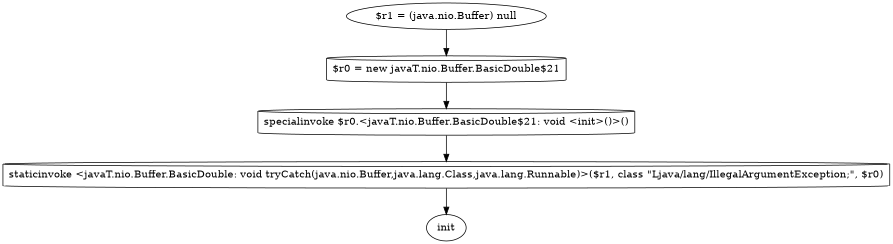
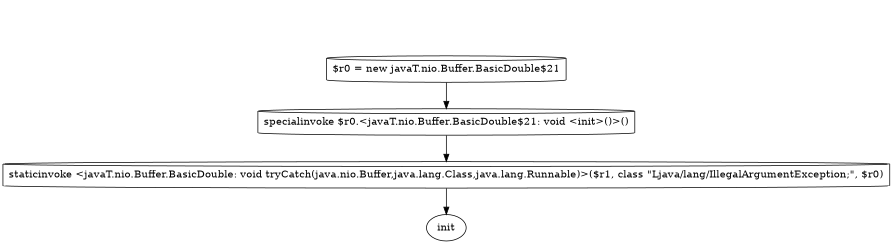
node "$r1 = (java.nio.Buffer) null": removed
